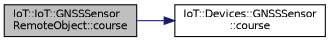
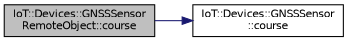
node "IoT::IoT::GNSSSensor RemoteObject::course": label "IoT::IoT::GNSSSensor RemoteObject::course" -> "IoT::Devices::GNSSSensor RemoteObject::course"
